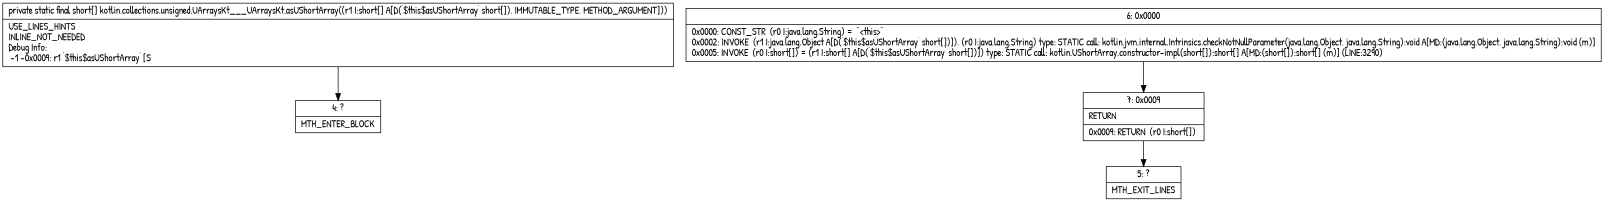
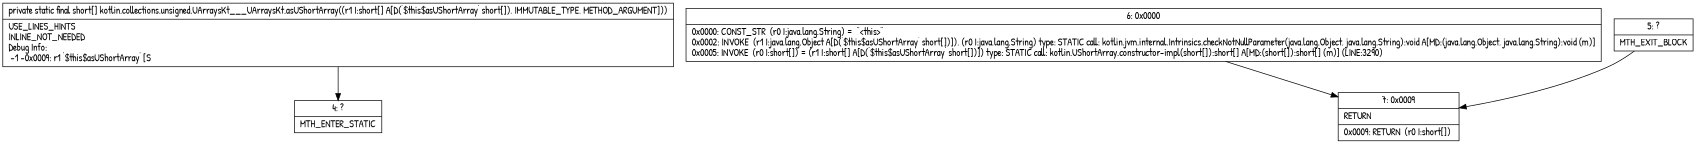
node "4: ?": text "MTH_ENTER_BLOCK" -> "MTH_ENTER_STATIC"
edge "7: 0x0009" -> "5: ?": reversed
node "5: ?": text "MTH_EXIT_LINES" -> "MTH_EXIT_BLOCK"
